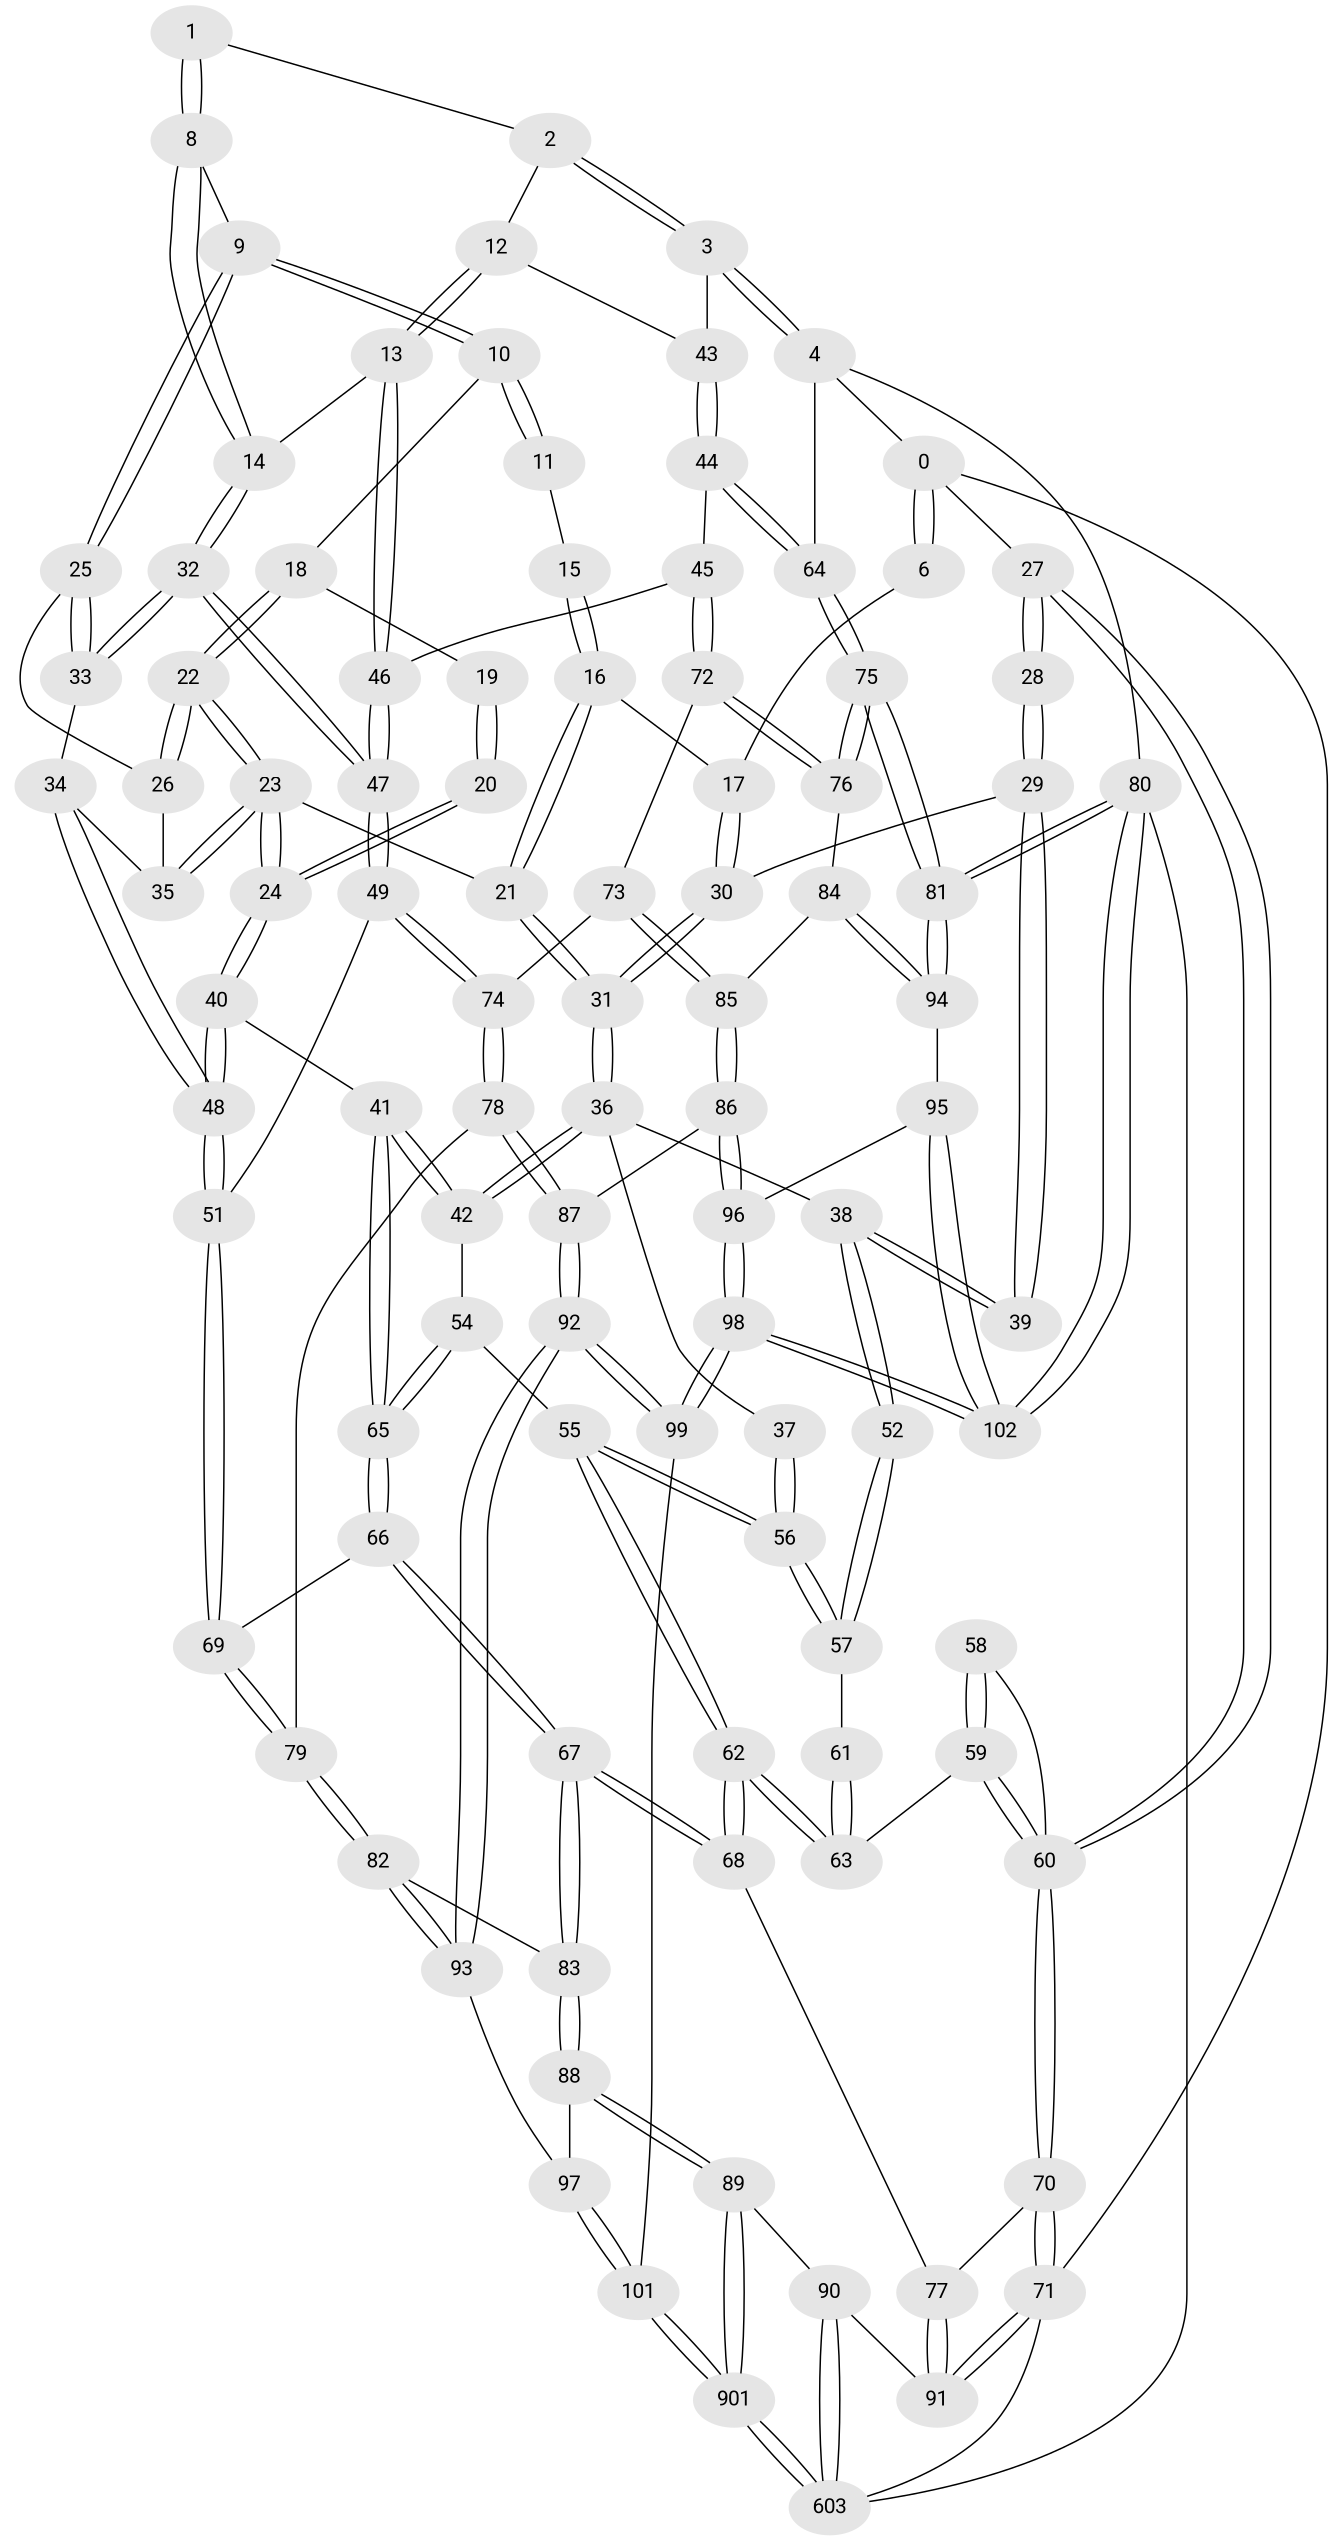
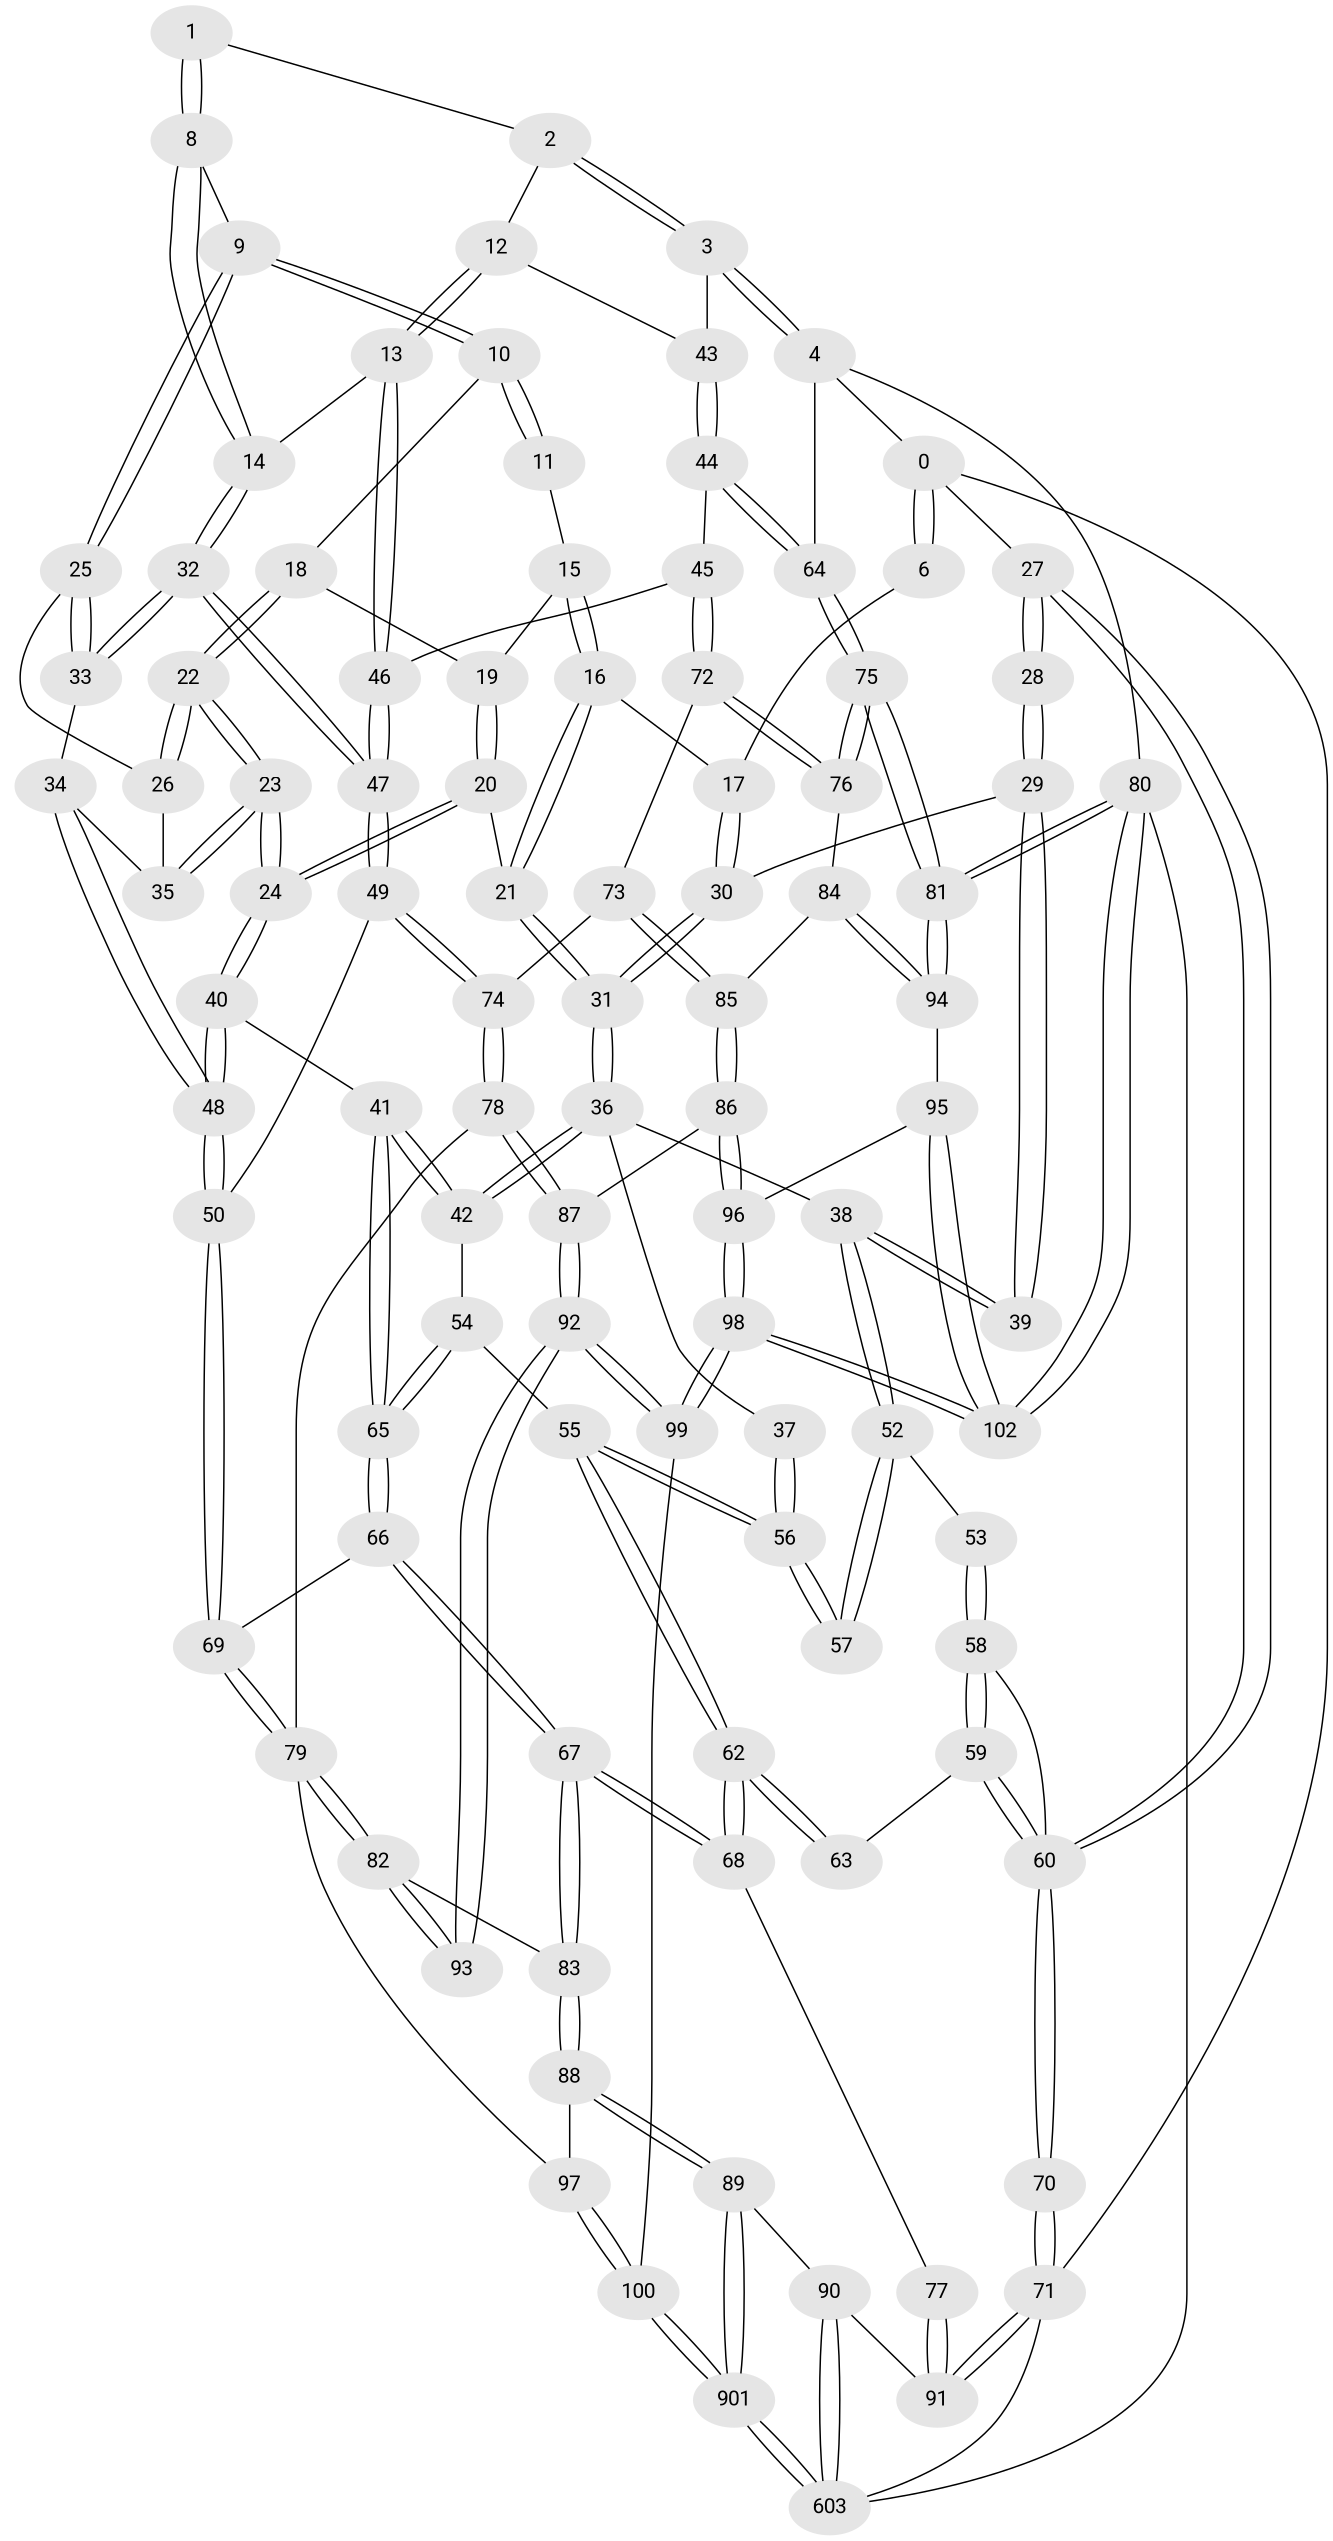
edge "15" -- "19": added
edge "23" -- "21": now "20" -- "21"
node "51": label "51" -> "50"
node "53": added
node "61": removed
edge "93" -- "97": now "79" -- "97"
edge "70" -- "77": removed
node "101": label "101" -> "100"
